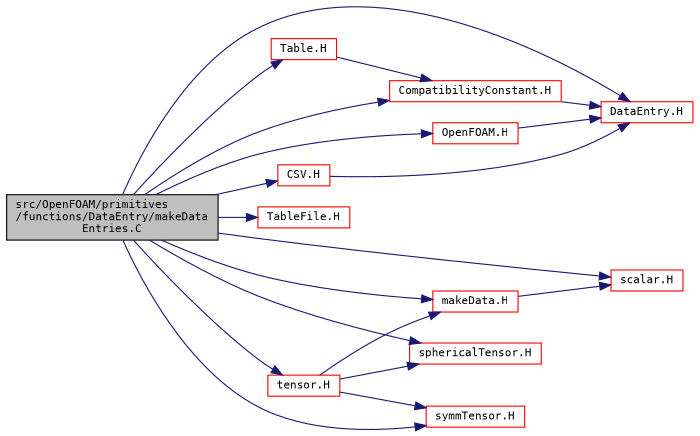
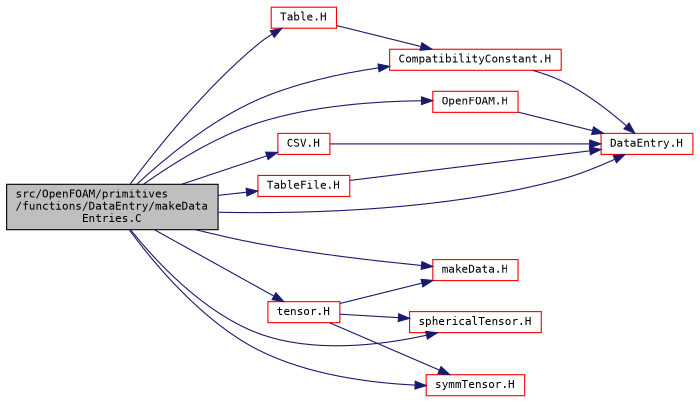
edge "TableFile.H" -> "DataEntry.H": added
node "scalar.H": removed
